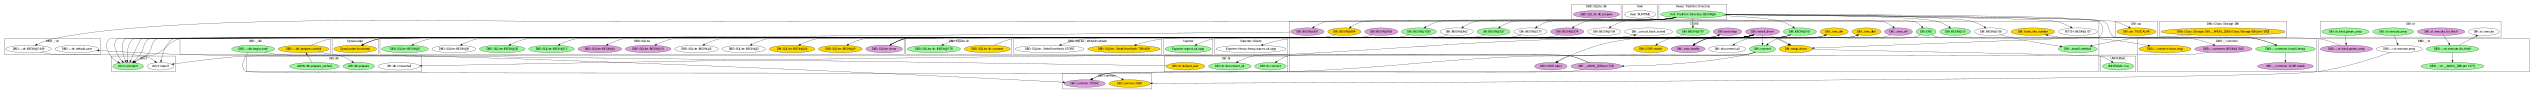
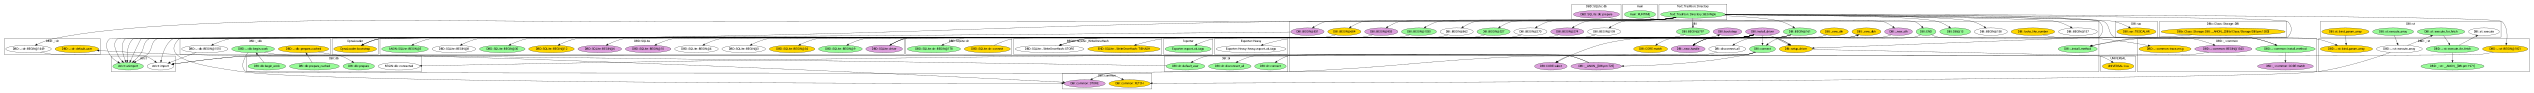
cluster "Heavy::Tradition::Directory": label "Heavy::Tradition::Directory" -> "Text::Tradition::Directory"
node "main::RUNTIME": fillcolor white -> palegreen
edge "Text::Tradition::Directory::BEGIN@6" -> "DBI::BEGIN@955": added
cluster "STORE": label "STORE" -> "DBI"
node "DBI::_concat_hash_sorted": removed
node "DBI::BEGIN@13": label "DBI::BEGIN@13" -> "DBI::DBI@13"
node "FETCH::BEGIN@157": label "FETCH::BEGIN@157" -> "DBI::BEGIN@157"
node "DBI::st::bind_param_array": fillcolor palegreen -> gold
node "DBI::st::execute_for_fetch": fillcolor plum -> palegreen
edge "DBI::BEGIN@797" -> "strict::unimport": now "DBI::BEGIN@797" -> "DBD::SQLite::_WriteOnceHash::STORE"
edge "DBI::install_driver" -> "DBD::SQLite::dr::BEGIN@178": now "DBI::setup_driver" -> "DBD::SQLite::dr::BEGIN@178"
edge "DBD::SQLite::driver" -> "DBI::_new_drh": removed
edge "DBD::_::st::bind_param_array" -> "DBI::looks_like_number": reversed
cluster "DBD::SQLite::_WriteOnceHash": label "DBD::SQLite::_WriteOnceHash" -> "BEGIN::SQLite::_WriteOnceHash"
cluster "Exporter::SQLite": label "Exporter::SQLite" -> "Exporter::Heavy"
edge "DBI::BEGIN@158" -> "DBI::_install_method": now "Text::Tradition::Directory::BEGIN@6" -> "DBI::_install_method"
edge "DBD::_::st::execute_array" -> "DBI::st::execute_for_fetch": added
edge "DBI::bootstrap" -> "DBI::dr::disconnect_all": now "DBI::disconnect_all" -> "DBI::dr::disconnect_all"
node "DBD::_::dr::default_user": fillcolor white -> gold
node "DBD::_::db::BEGIN@1510": added
node "DBD::SQLite::BEGIN@5": label "DBD::SQLite::BEGIN@5" -> "ANON::SQLite::BEGIN@5"
node "DBD::SQLite::BEGIN@12": fillcolor palegreen -> gold
node "DBI::SQLite::BEGIN@34": label "DBI::SQLite::BEGIN@34" -> "DBD::SQLite::BEGIN@34"
node "DBD::SQLite::BEGIN@9": fillcolor gold -> palegreen
node "DBD::SQLite::_WriteOnceHash::TIEHASH": label "DBD::SQLite::_WriteOnceHash::TIEHASH" -> "END::SQLite::_WriteOnceHash::TIEHASH"
node "DBD::_::connect::trace_msg": label "DBD::_::connect::trace_msg" -> "DBD::_::common::trace_msg"
node "DBD::_::common::install_heavy": label "DBD::_::common::install_heavy" -> "DBD::_::common::install_method"
node "DBD::_::st::bind_param_array": fillcolor plum -> gold
node "DBD::_::st::BEGIN@1821": added
edge "DBI::connect" -> "DBI::dr::default_user": added
node "DBI::db::begin_work": added
node "ANON::db::prepare_cached": label "ANON::db::prepare_cached" -> "DBI::db::prepare_cached"
node "DBI::db::connected": label "DBI::db::connected" -> "BEGIN::db::connected"
node "DBI::dr::default_user": fillcolor gold -> palegreen
node "UNIVERSAL::isa": fillcolor palegreen -> gold
edge "DBI::__ANON__[DBI.pm:725]" -> "DBI::common::STORE": now "DBI::BEGIN@159" -> "DBI::common::STORE"
node "DBI::common::DBD": label "DBI::common::DBD" -> "DBI::common::FETCH"
